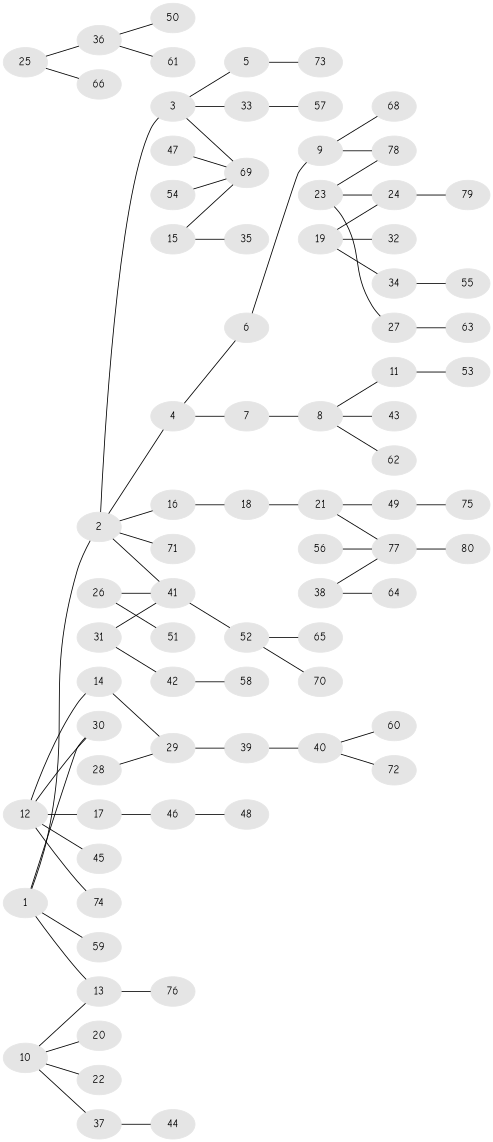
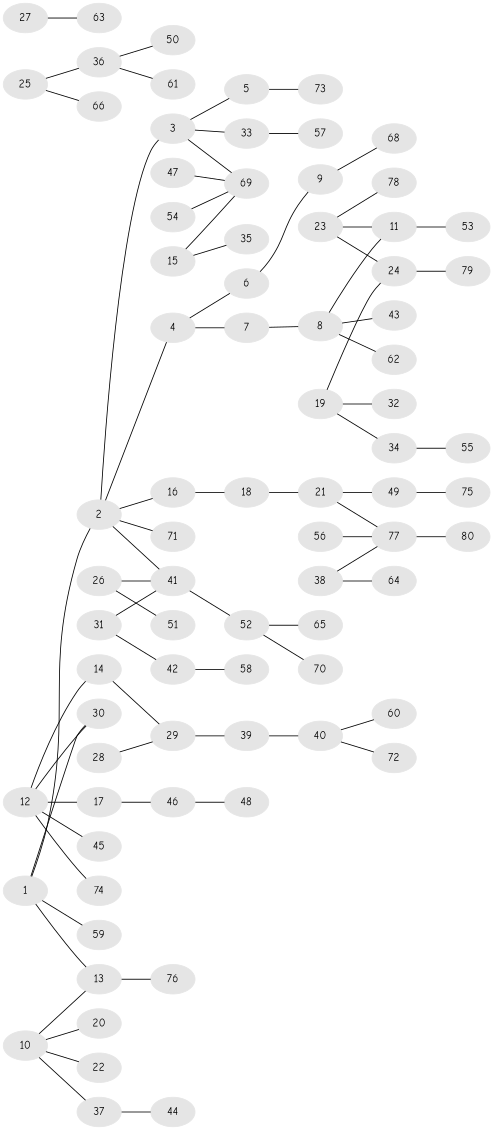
edge "9" -- "78": removed
edge "23" -- "27": now "23" -- "11"
